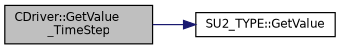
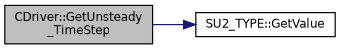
node "CDriver::GetValue _TimeStep": label "CDriver::GetValue _TimeStep" -> "CDriver::GetUnsteady _TimeStep"
